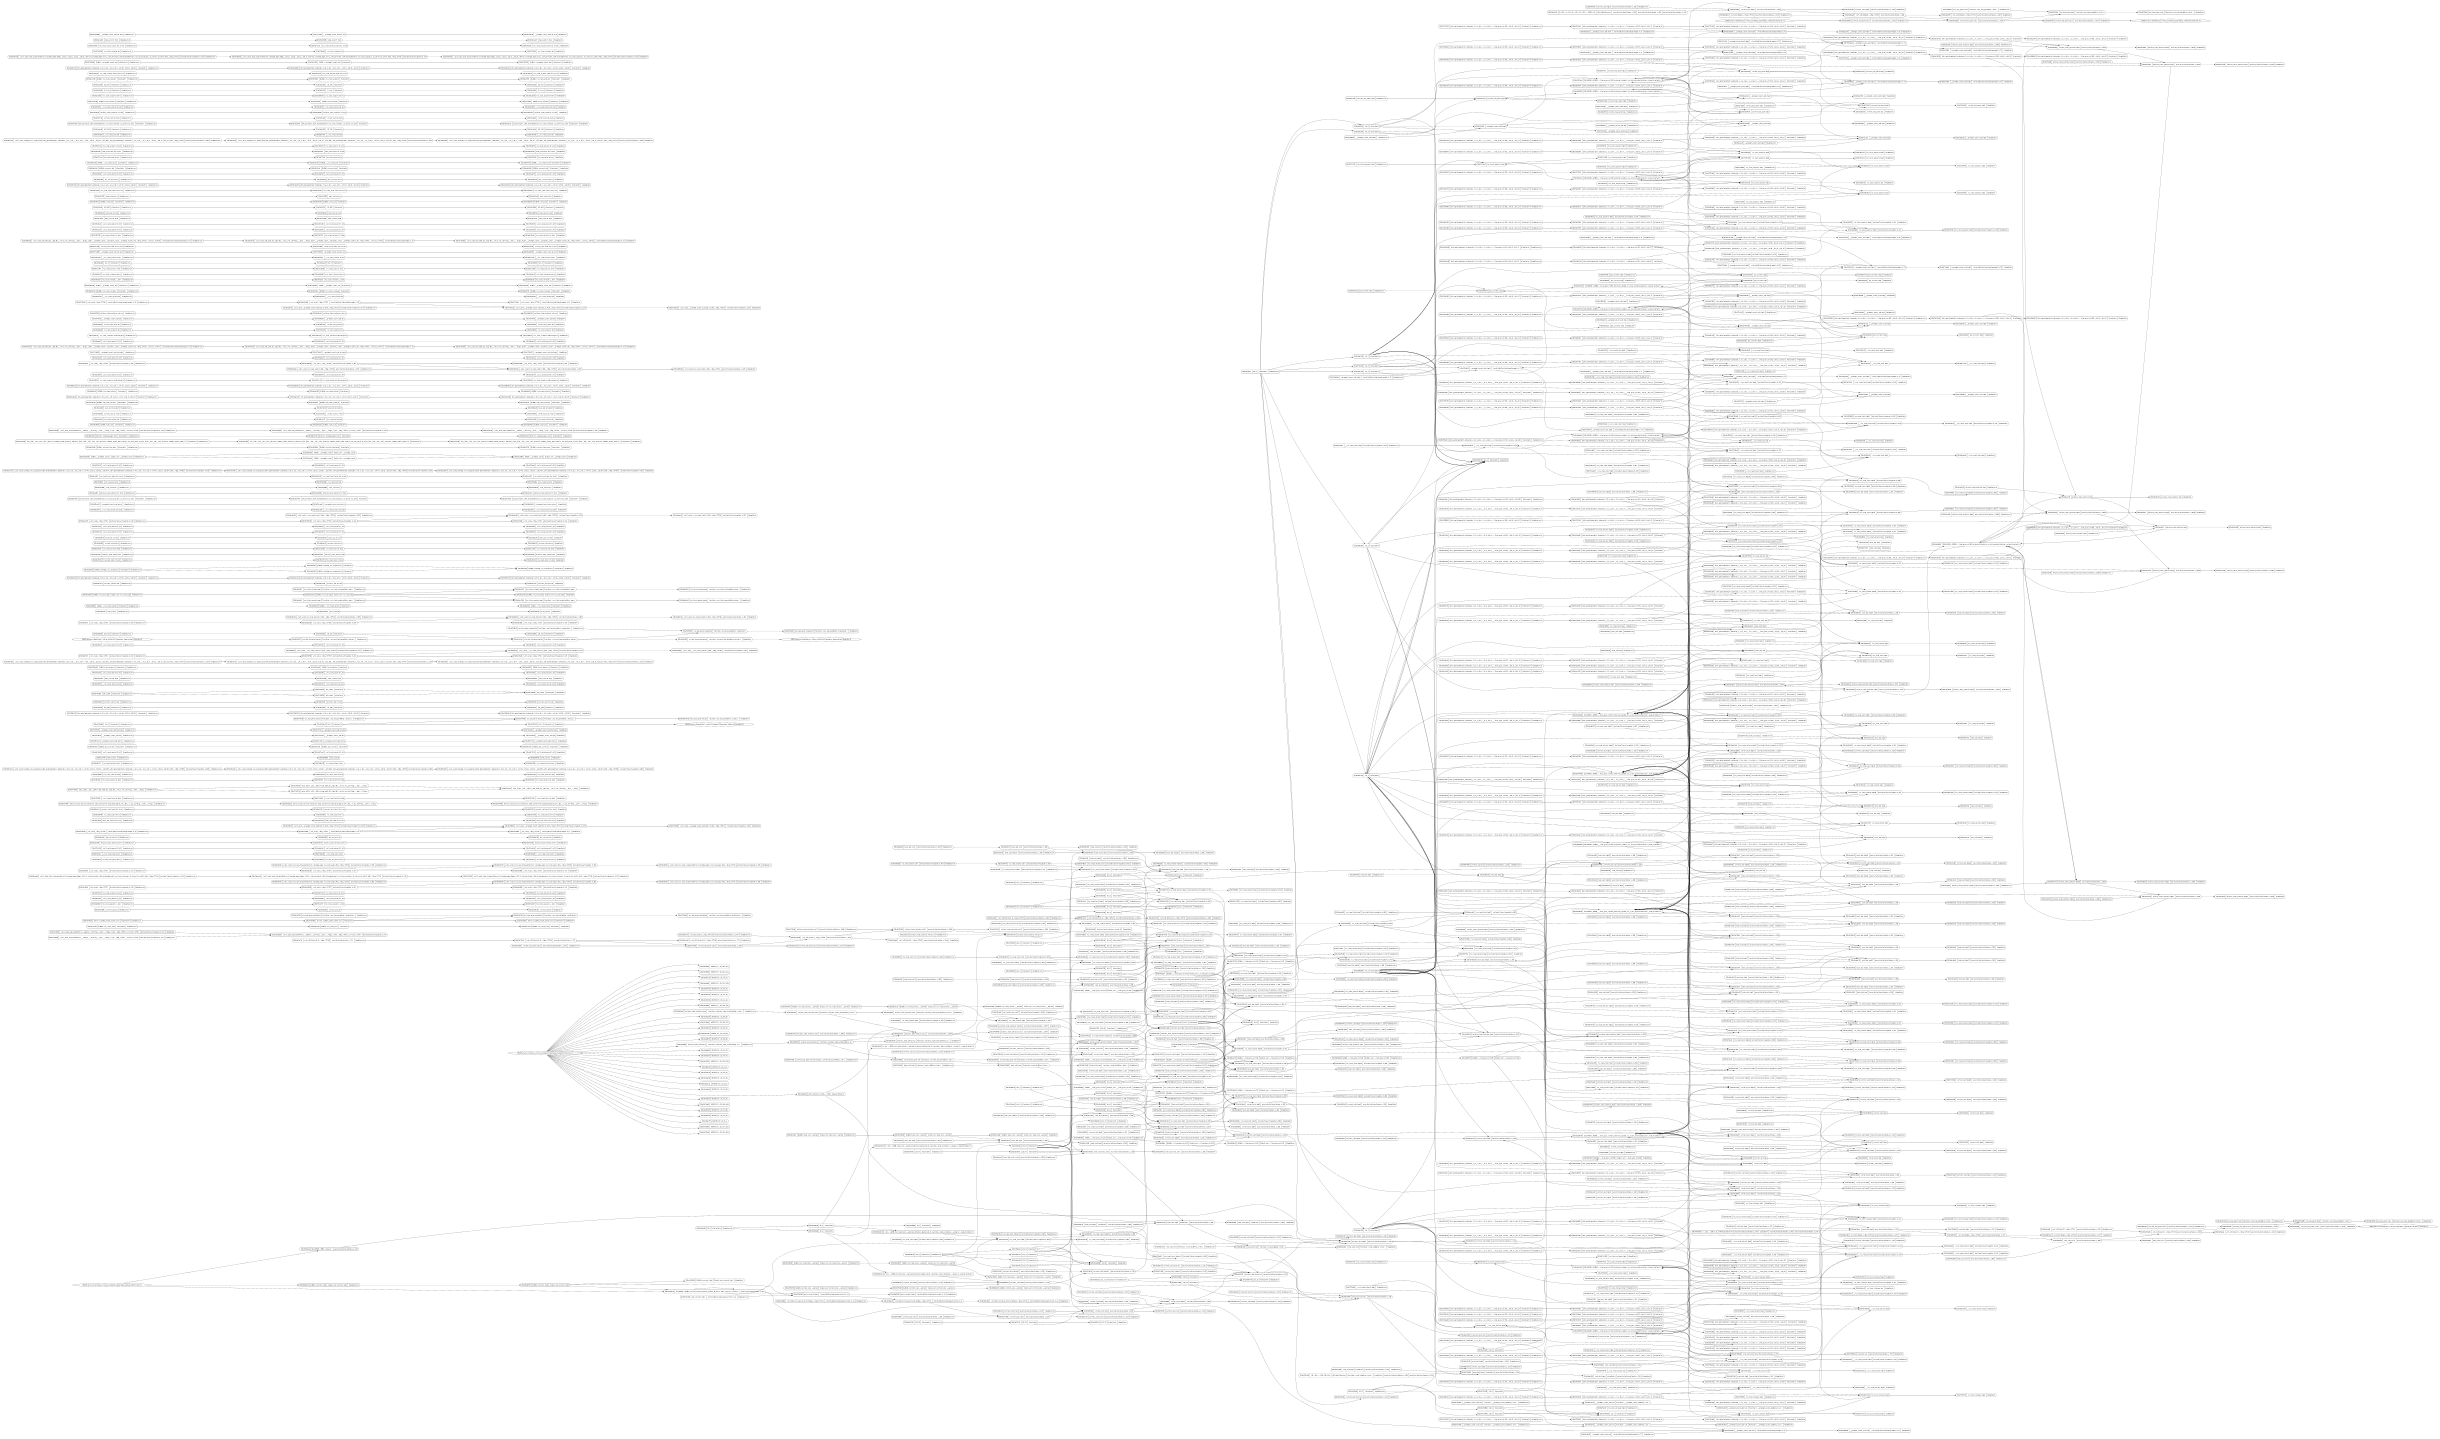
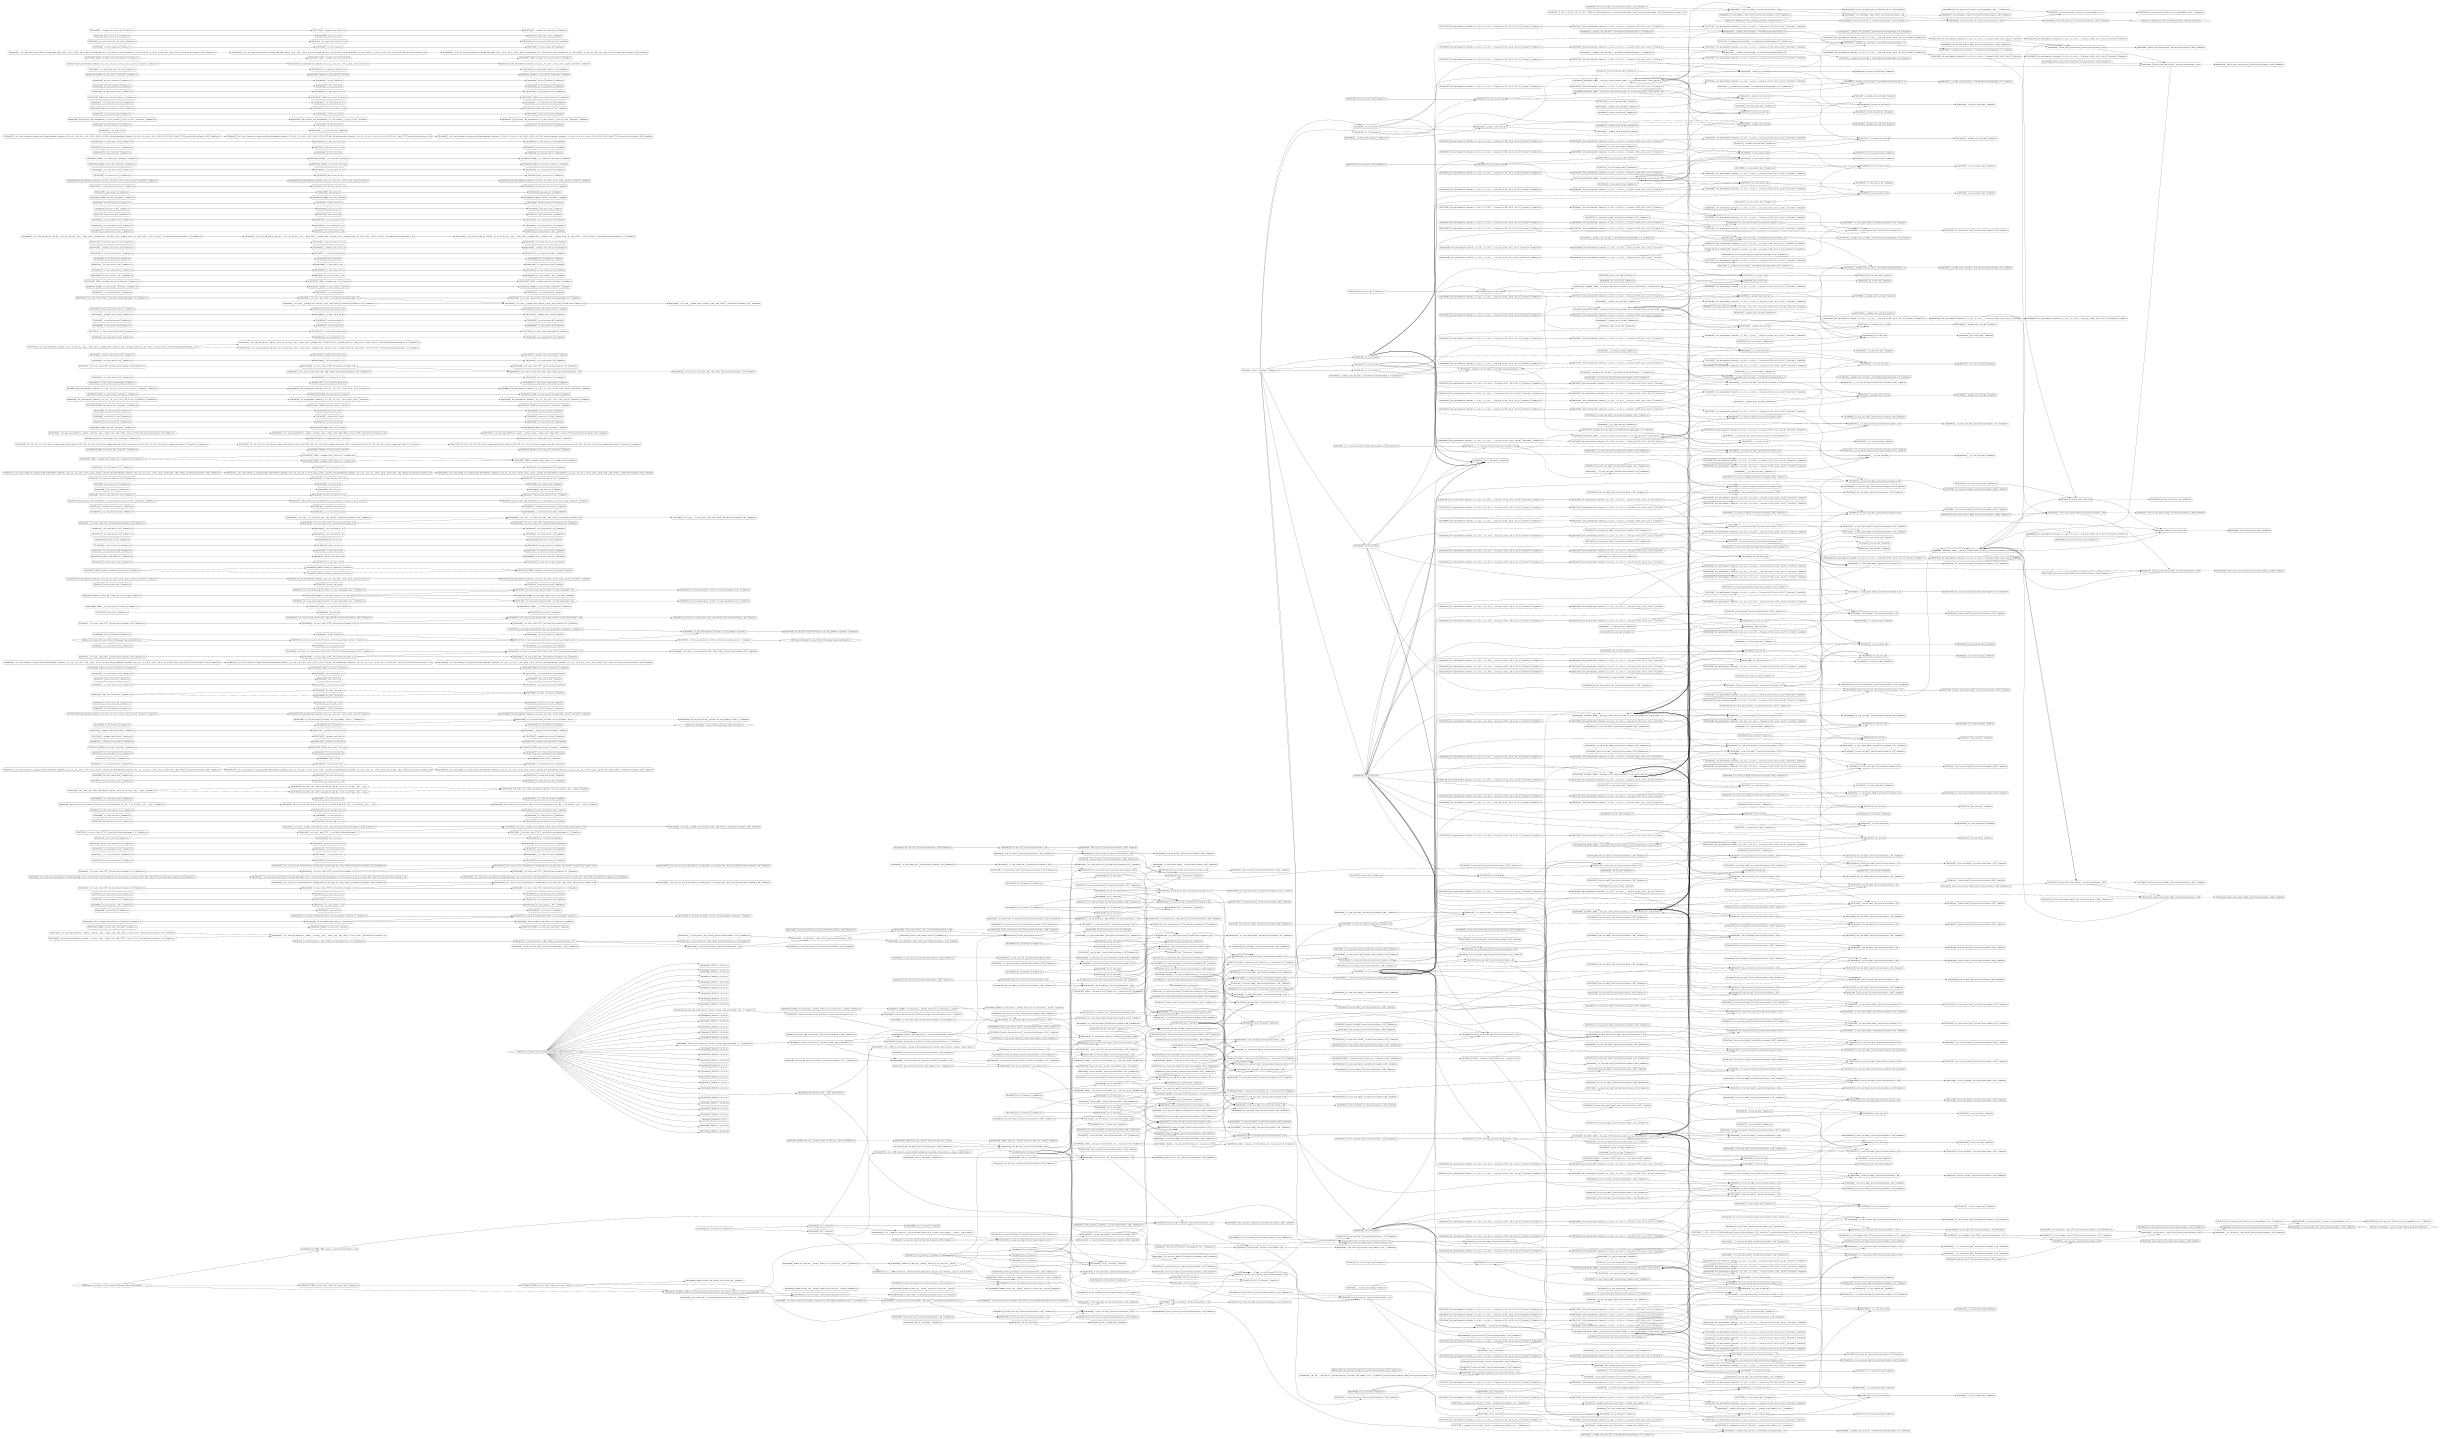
node "CE0x5752180": removed
edge "CE0x56f42c0" -> "CE0x574ee40": reversed
